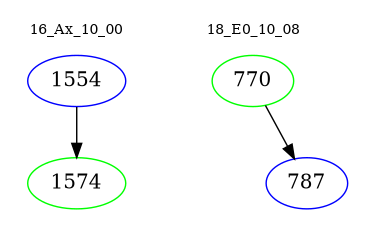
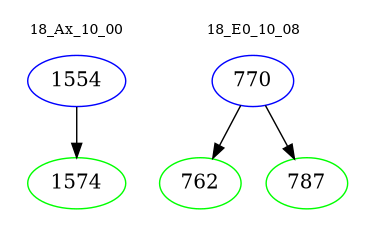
cluster "16_Ax_10_00": label "16_Ax_10_00" -> "18_Ax_10_00"
node "770": color green -> blue
node "762": added
node "787": color blue -> green
